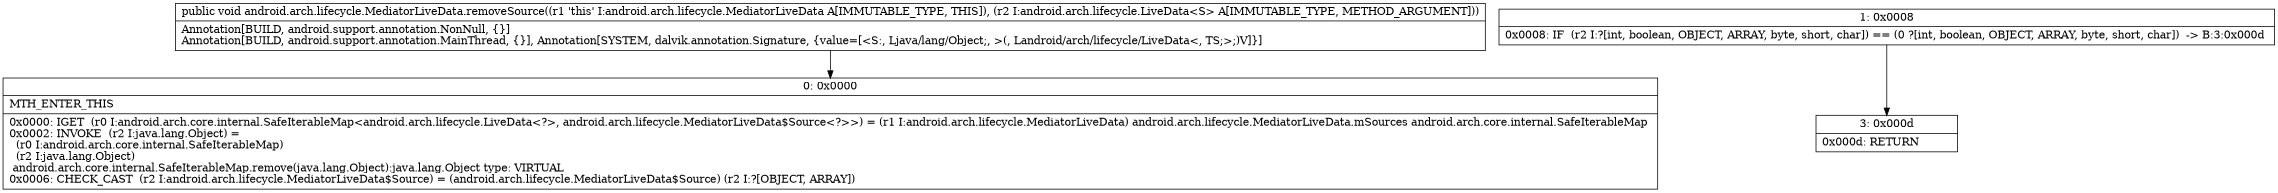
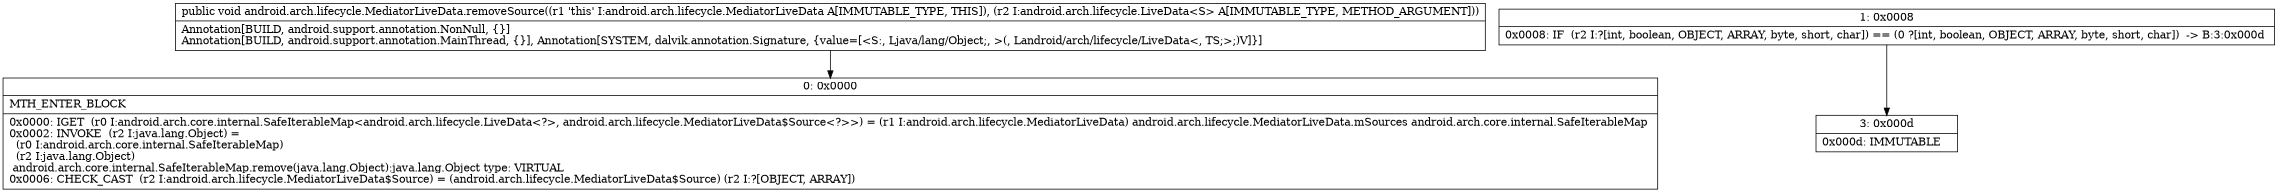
node "0: 0x0000": text "MTH_ENTER_THIS" -> "MTH_ENTER_BLOCK"
node "3: 0x000d": text "0x000d: RETURN" -> "0x000d: IMMUTABLE"
